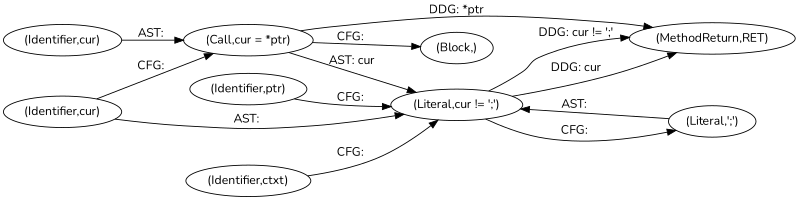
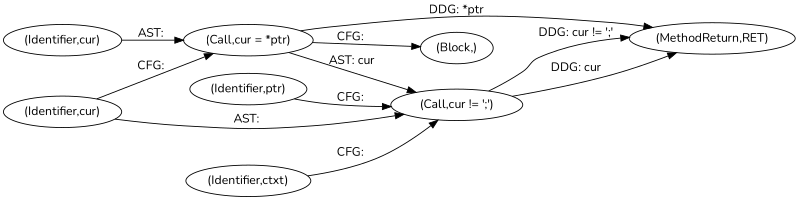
node "(Literal,cur != ';')": label "(Literal,cur != ';')" -> "(Call,cur != ';')"
node "(Literal,';')": removed
